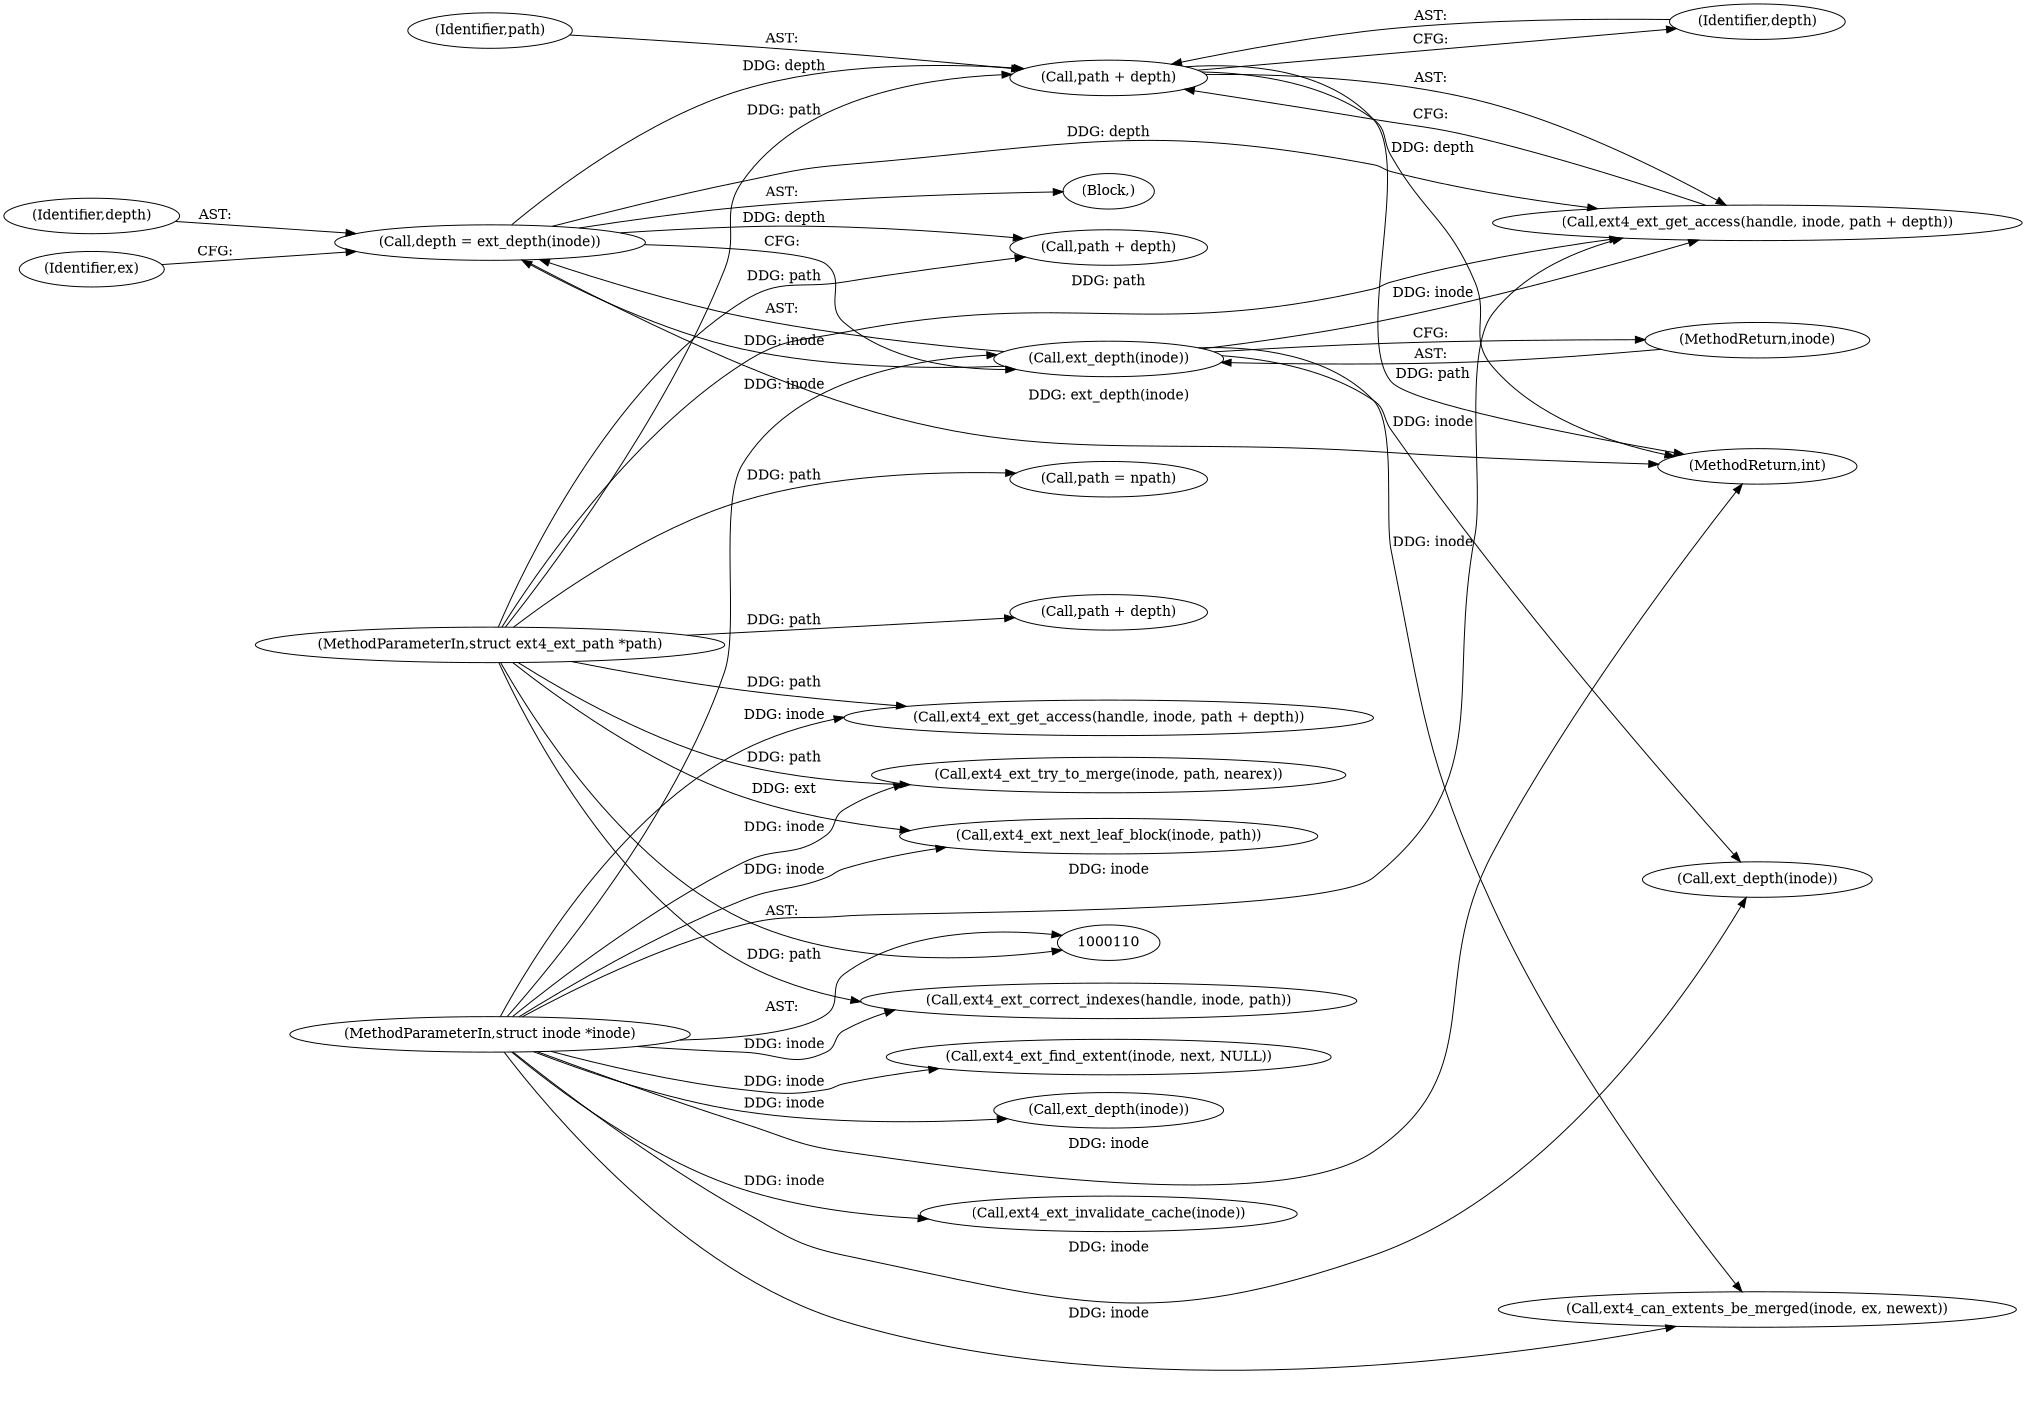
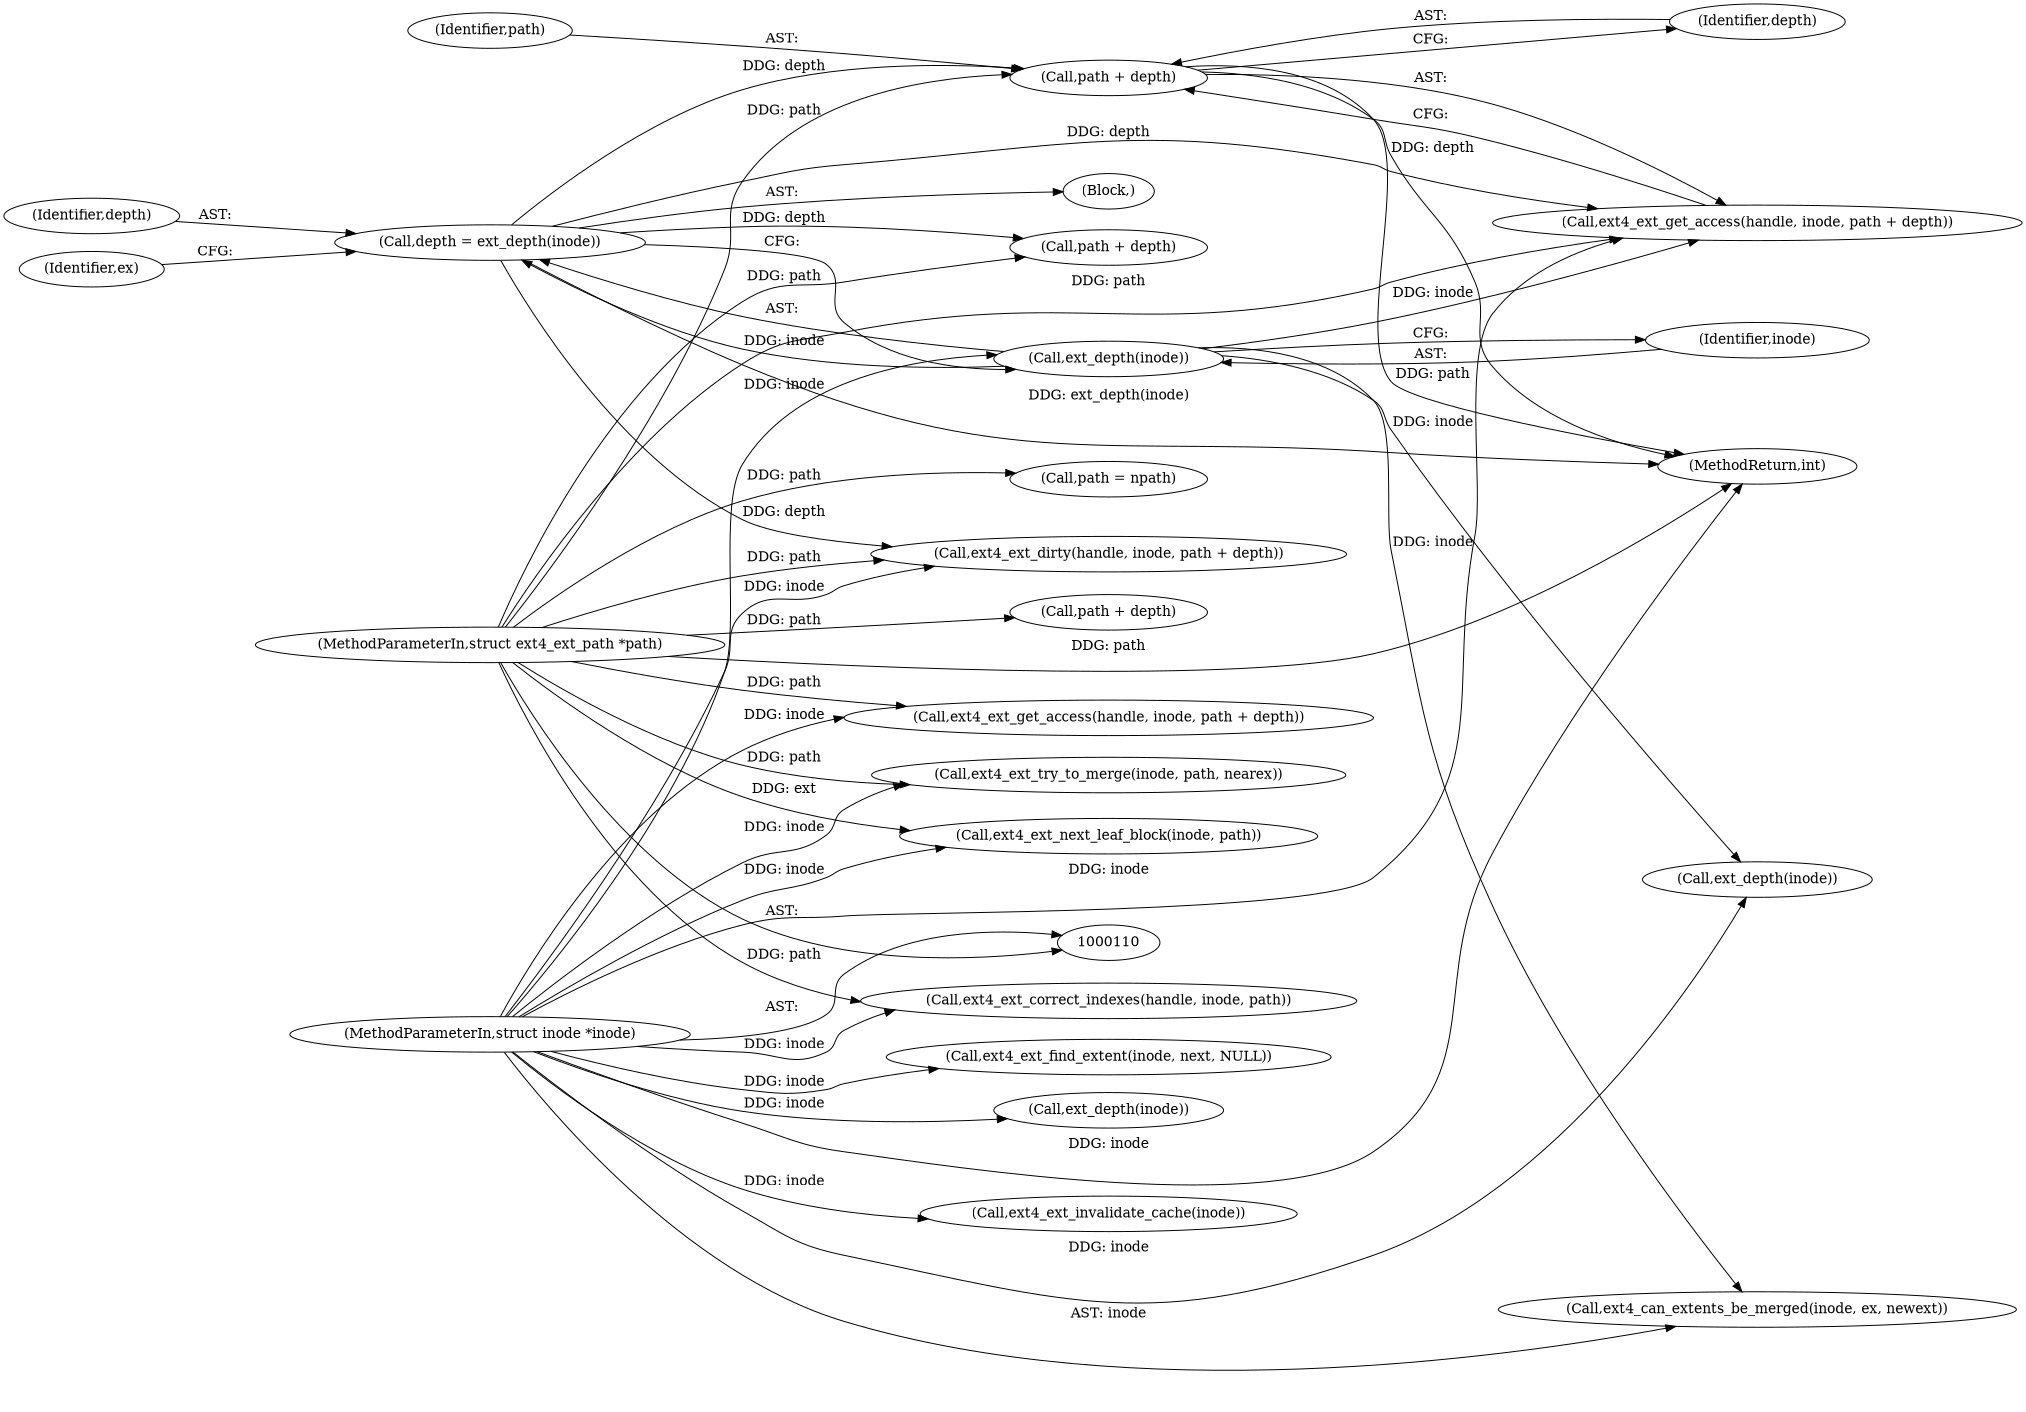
node "(MethodReturn,inode)": label "(MethodReturn,inode)" -> "(Identifier,inode)"
node "(Call,ext4_ext_dirty(handle, inode, path + depth))": added
edge "(MethodParameterIn,struct ext4_ext_path *path)" -> "(MethodReturn,int)": added, label "DDG: path"
edge "(MethodParameterIn,struct inode *inode)" -> "(Call,ext4_can_extents_be_merged(inode, ex, newext))": label "DDG: inode" -> "AST: inode"
